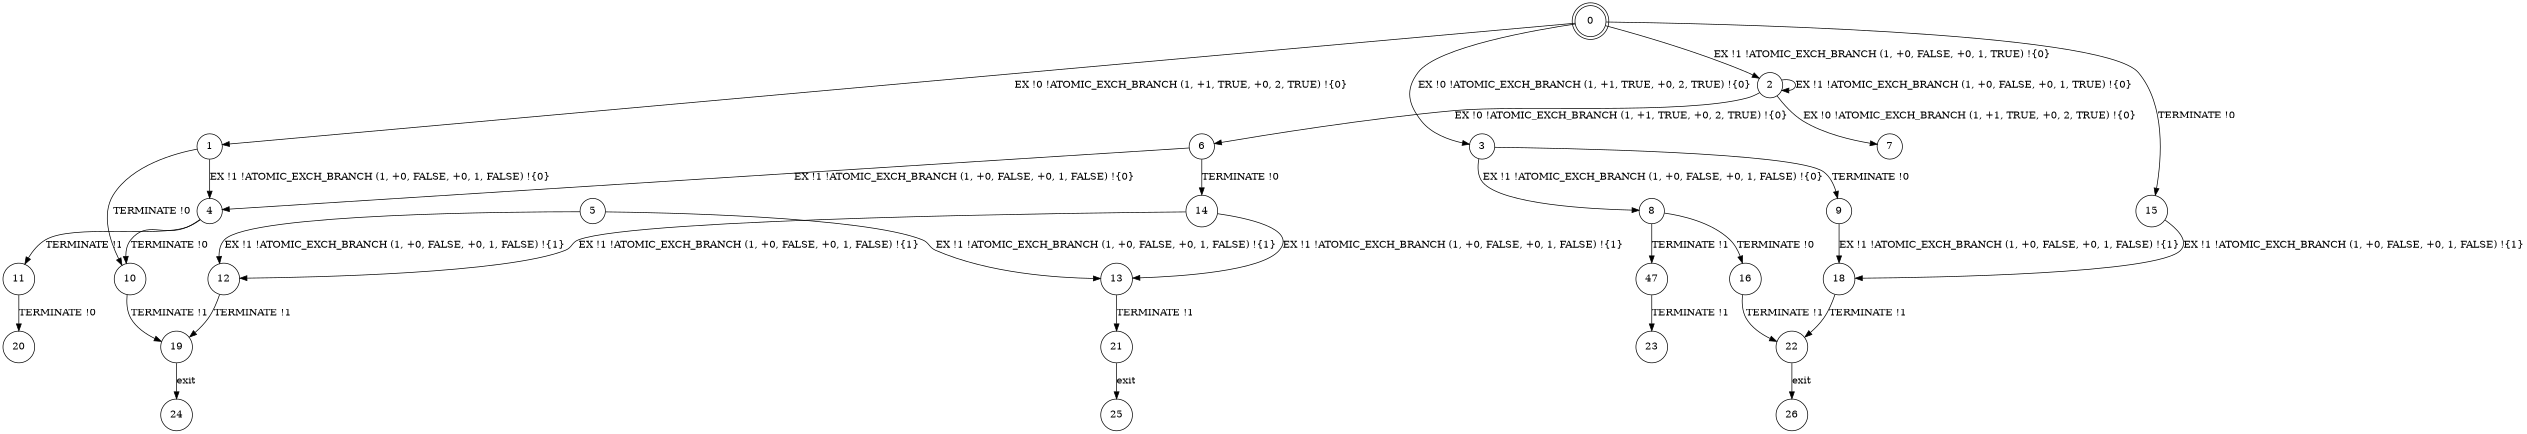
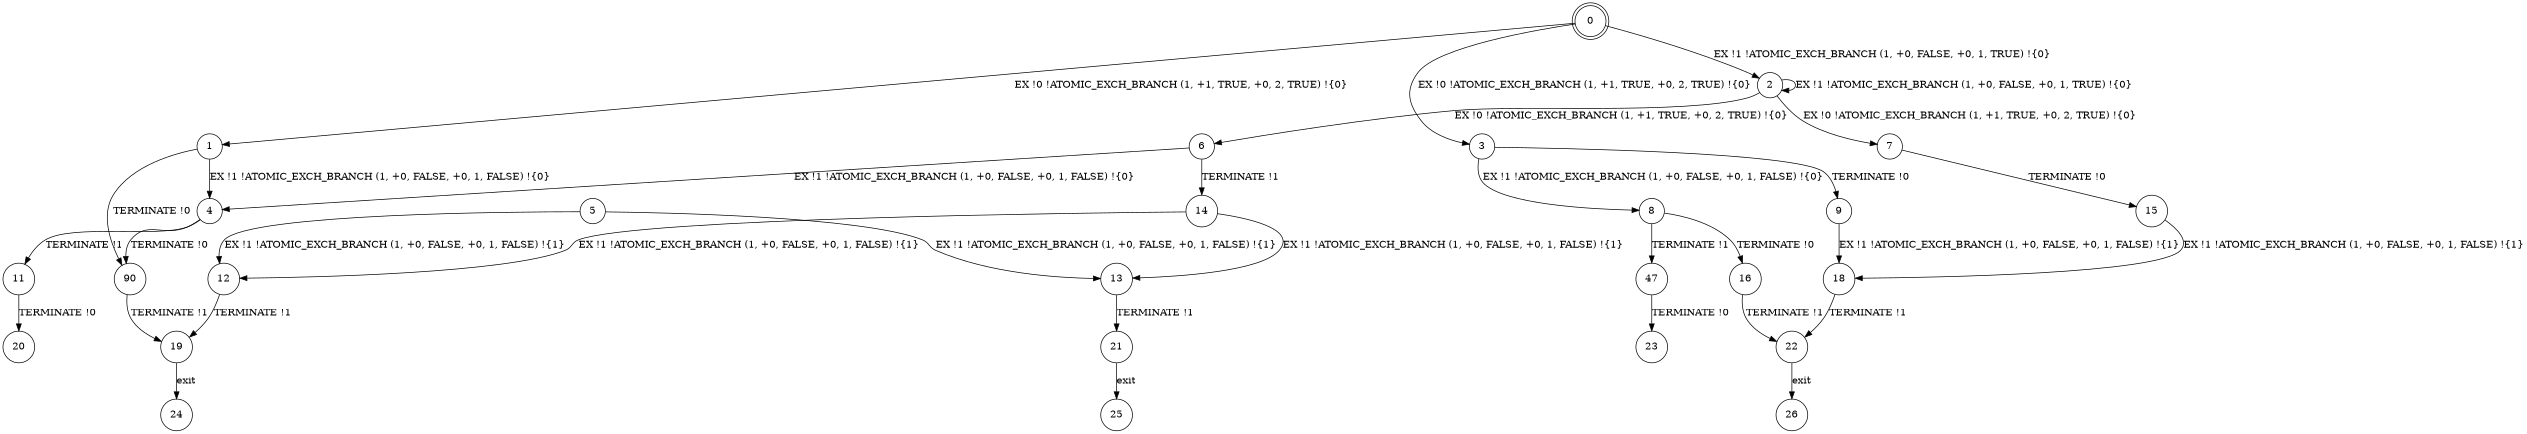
edge "0" -> "15": now "7" -> "15"
edge "6" -> "14": label "TERMINATE !0" -> "TERMINATE !1"
node "10": label "10" -> "90"
edge "47" -> "23": label "TERMINATE !1" -> "TERMINATE !0"
